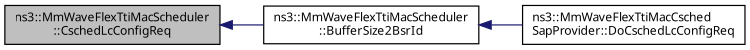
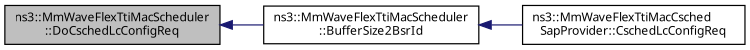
node "ns3::MmWaveFlexTtiMacScheduler ::CschedLcConfigReq": label "ns3::MmWaveFlexTtiMacScheduler ::CschedLcConfigReq" -> "ns3::MmWaveFlexTtiMacScheduler ::DoCschedLcConfigReq"
node "ns3::MmWaveFlexTtiMacCsched SapProvider::DoCschedLcConfigReq": label "ns3::MmWaveFlexTtiMacCsched SapProvider::DoCschedLcConfigReq" -> "ns3::MmWaveFlexTtiMacCsched SapProvider::CschedLcConfigReq"
